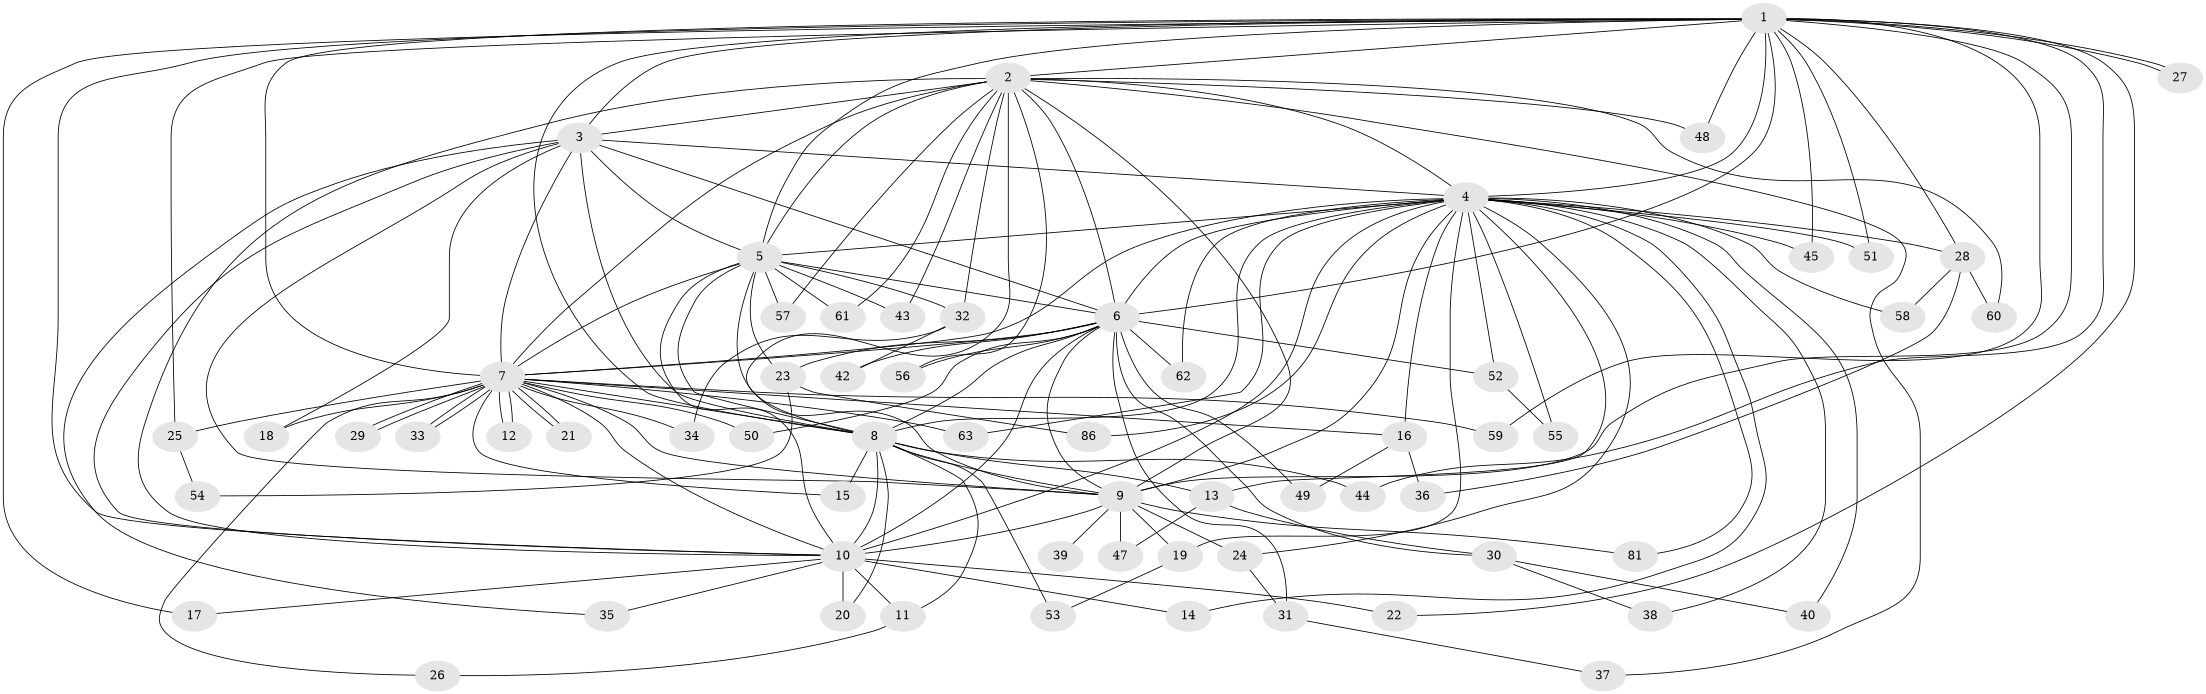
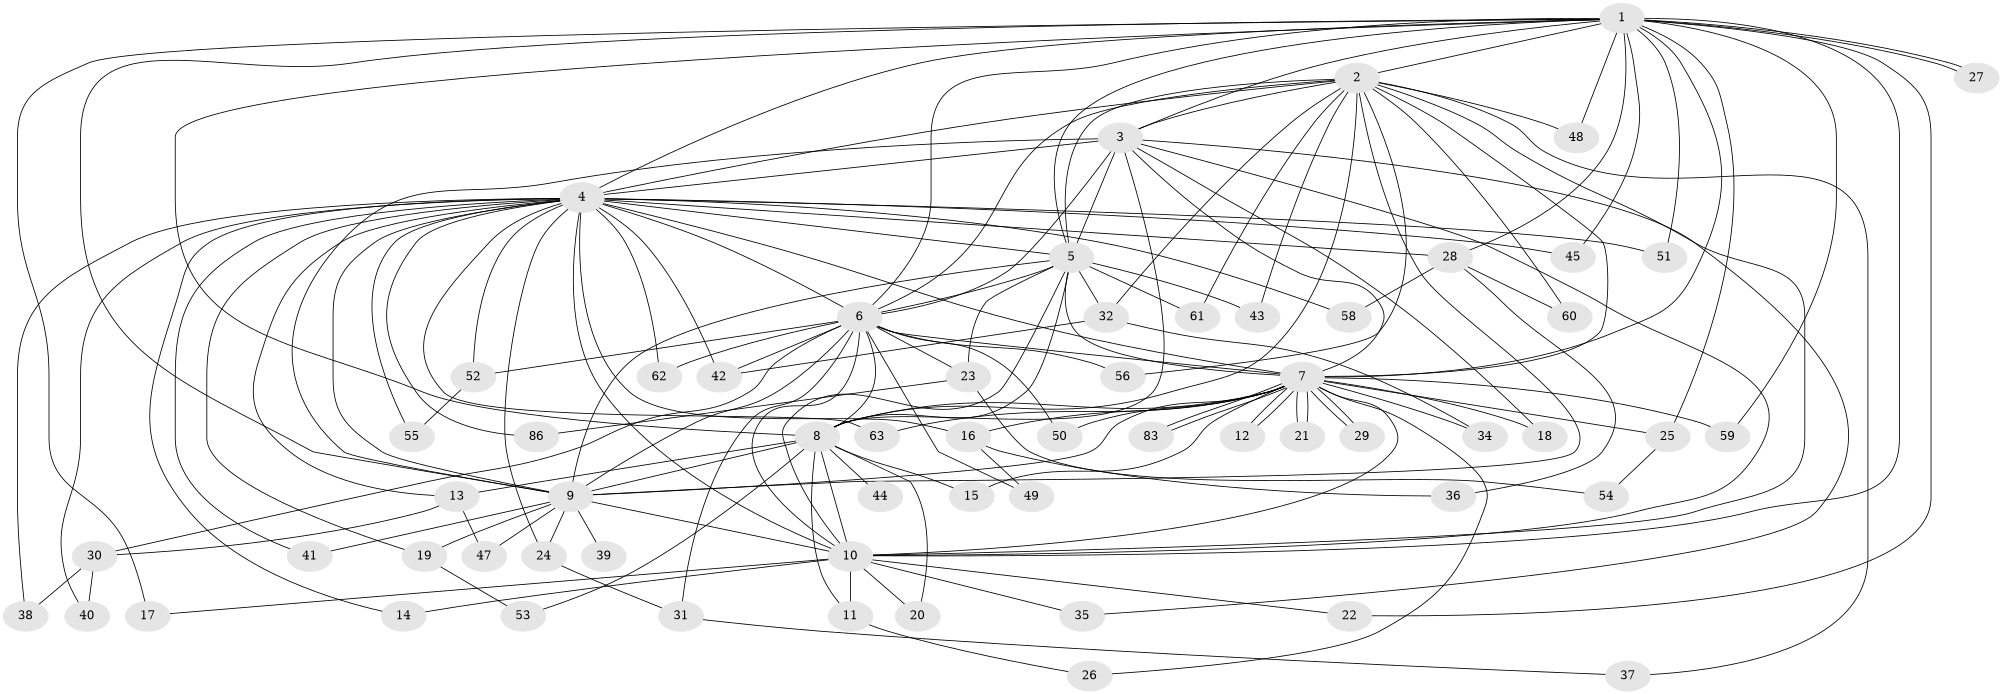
node "57": removed
edge "1" -- "44": removed
edge "4" -- "8": now "4" -- "42"
node "33": label "33" -> "83"
node "81": label "81" -> "41"
